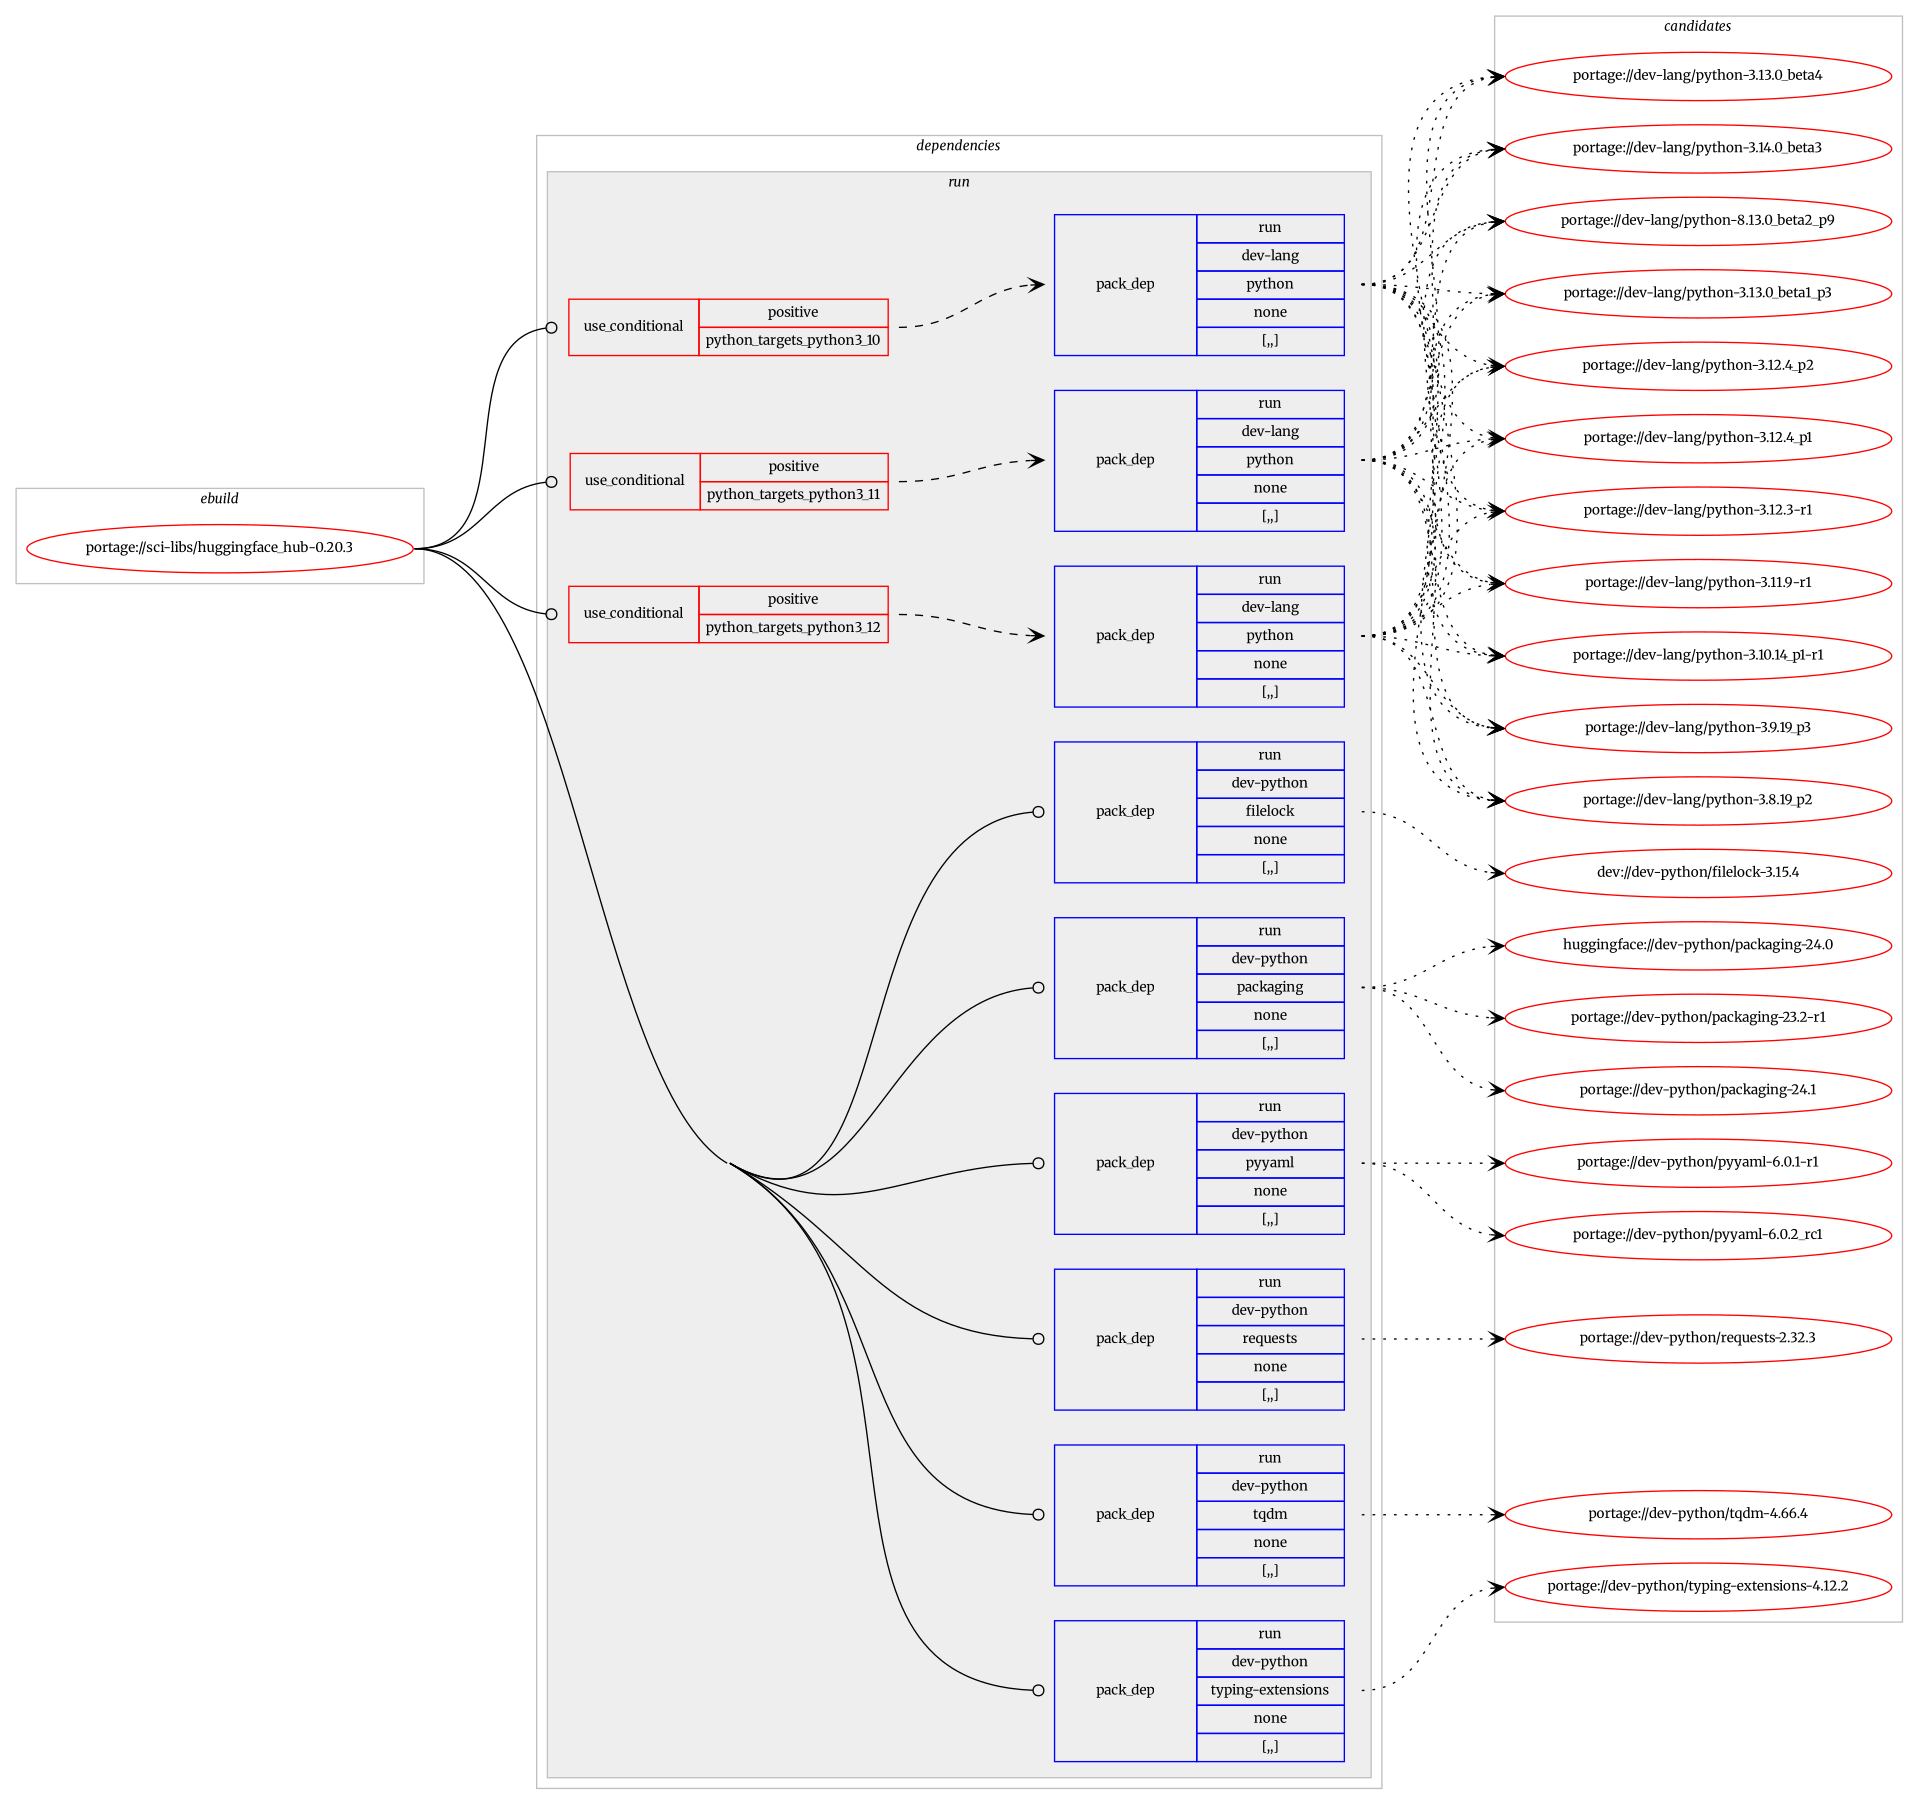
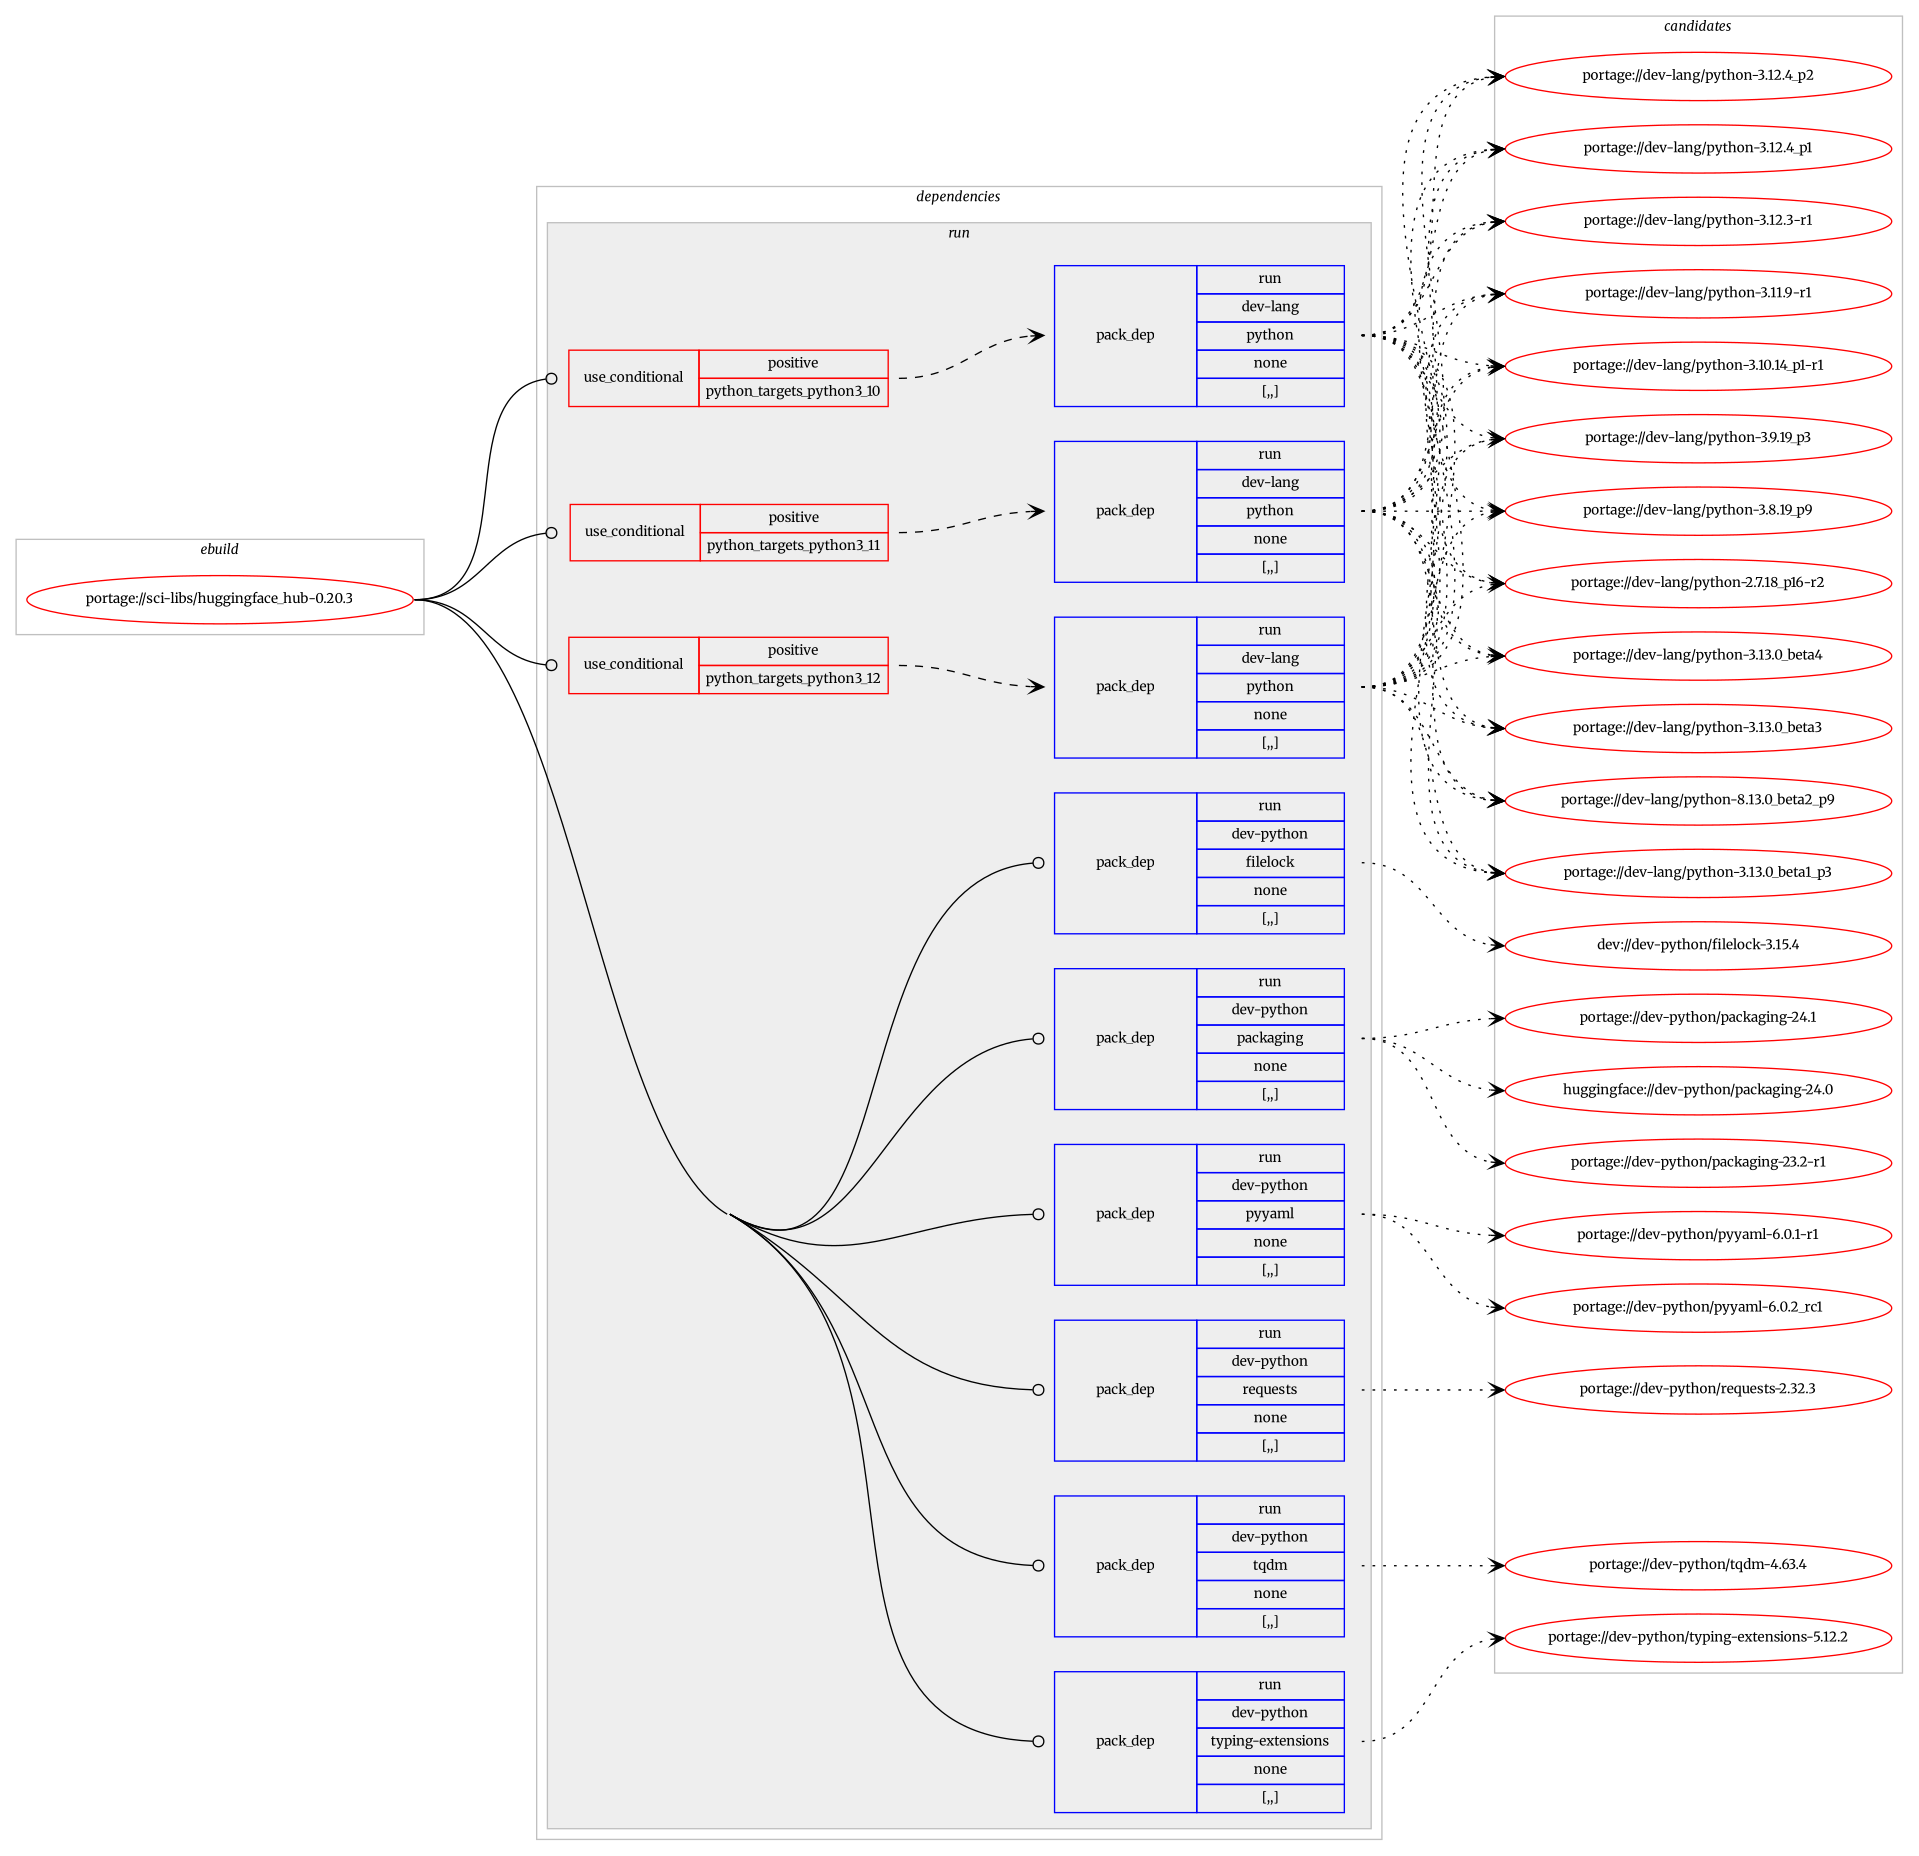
node "portage://dev-lang/python-3.14.0_beta3": label "portage://dev-lang/python-3.14.0_beta3" -> "portage://dev-lang/python-3.13.0_beta3"
node "portage://dev-lang/python-2.7.18_p16-r2": added
node "portage://dev-lang/python-3.8.19_p2": label "portage://dev-lang/python-3.8.19_p2" -> "portage://dev-lang/python-3.8.19_p9"
node "portage://dev-python/tqdm-4.66.4": label "portage://dev-python/tqdm-4.66.4" -> "portage://dev-python/tqdm-4.63.4"
node "portage://dev-python/typing-extensions-4.12.2": label "portage://dev-python/typing-extensions-4.12.2" -> "portage://dev-python/typing-extensions-5.12.2"
